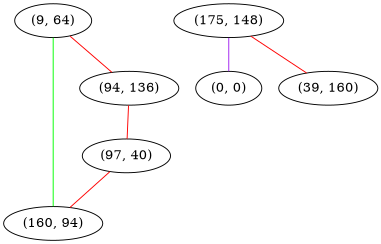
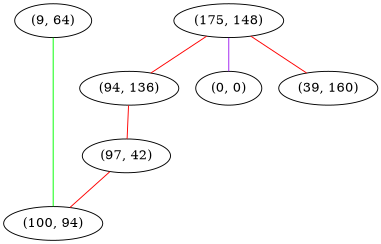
edge "(9, 64)" -- "(94, 136)": now "(175, 148)" -- "(94, 136)"
node "(97, 40)": label "(97, 40)" -> "(97, 42)"
node "(160, 94)": label "(160, 94)" -> "(100, 94)"
